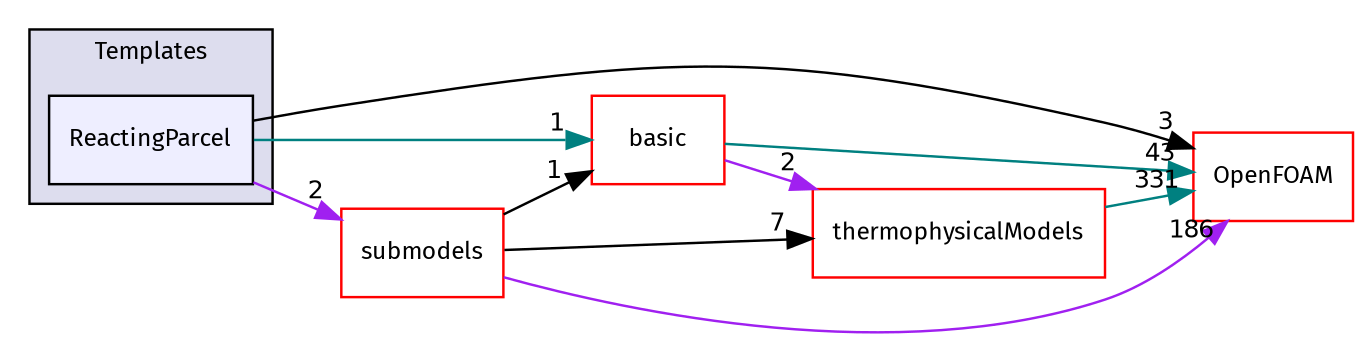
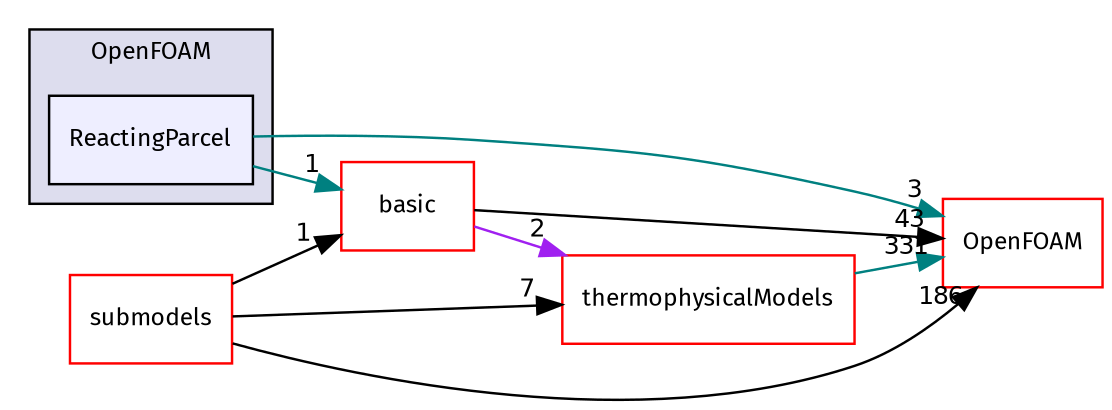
cluster "Templates": label "Templates" -> "OpenFOAM"
edge "ReactingParcel" -> "OpenFOAM": color black -> teal
edge "basic" -> "OpenFOAM": color teal -> black
edge "ReactingParcel" -> "submodels": removed
edge "submodels" -> "OpenFOAM": color purple -> black
